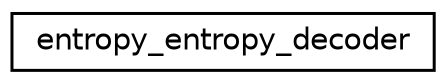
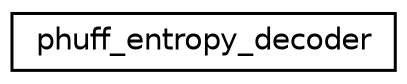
node "entropy_entropy_decoder": label "entropy_entropy_decoder" -> "phuff_entropy_decoder"
